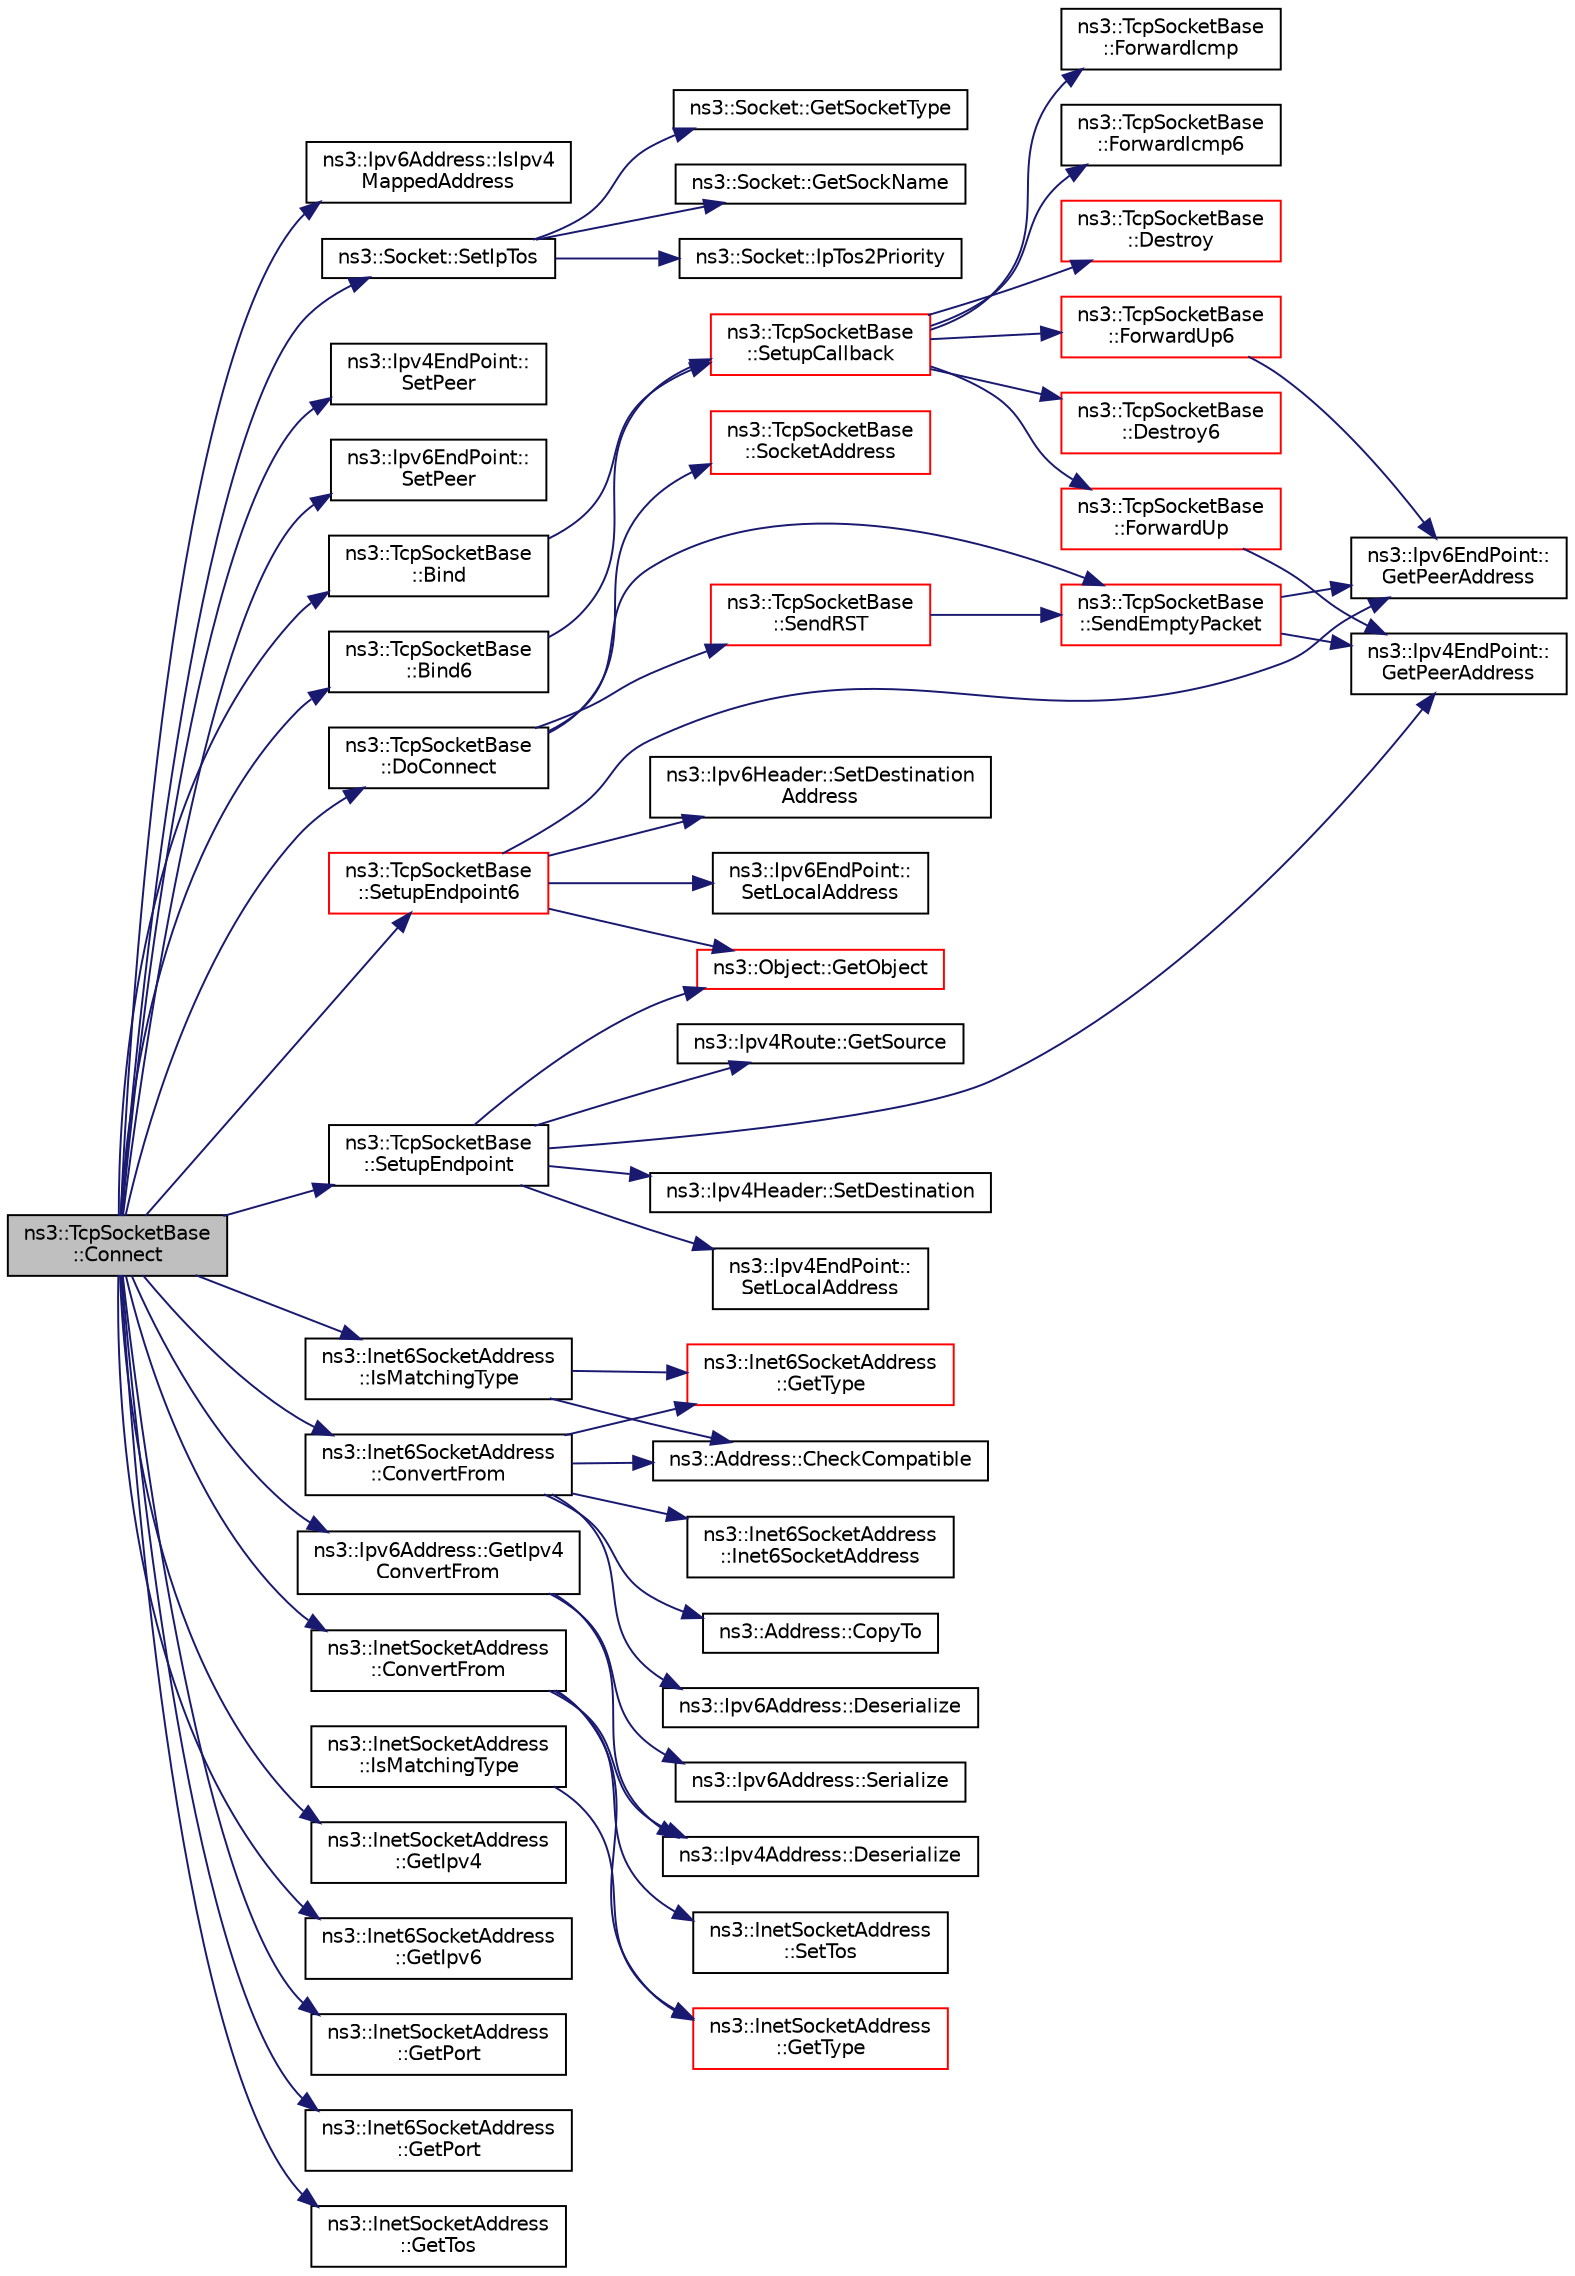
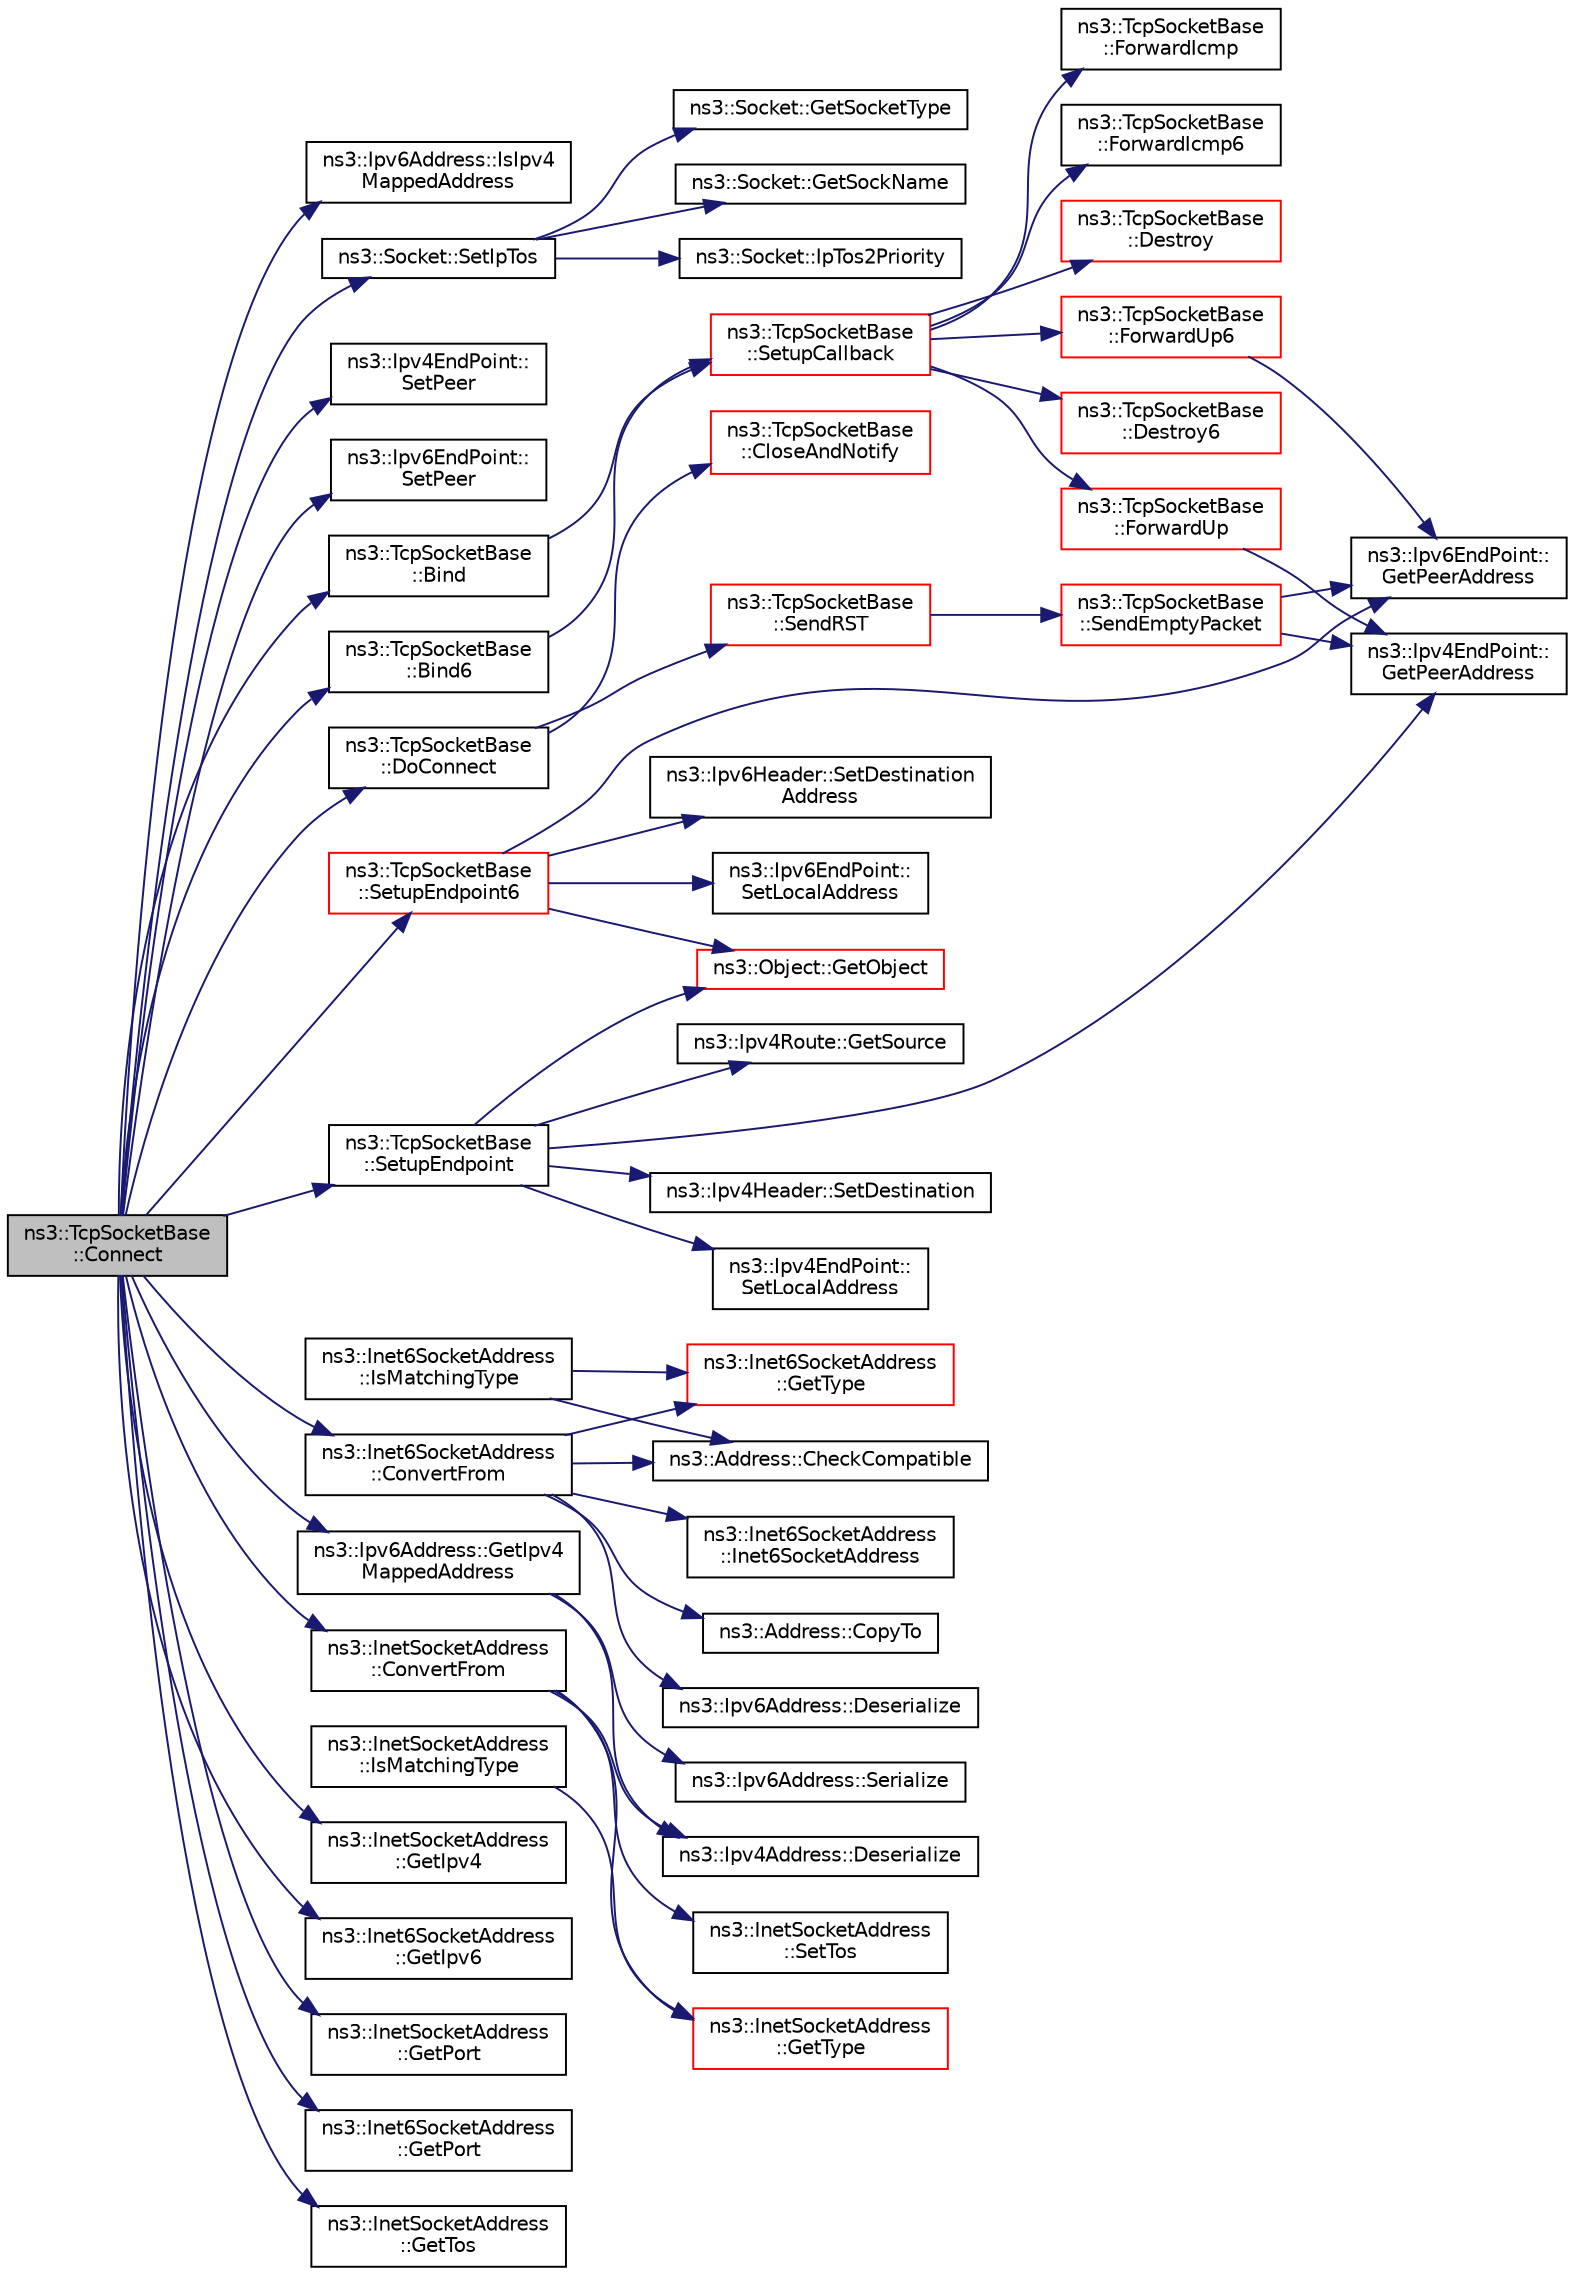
node "ns3::TcpSocketBase ::SocketAddress": label "ns3::TcpSocketBase ::SocketAddress" -> "ns3::TcpSocketBase ::CloseAndNotify"
edge "ns3::TcpSocketBase ::DoConnect" -> "ns3::TcpSocketBase ::SendEmptyPacket": removed
edge "ns3::TcpSocketBase ::Connect" -> "ns3::Inet6SocketAddress ::IsMatchingType": removed
node "ns3::Ipv6Address::GetIpv4 ConvertFrom": label "ns3::Ipv6Address::GetIpv4 ConvertFrom" -> "ns3::Ipv6Address::GetIpv4 MappedAddress"
